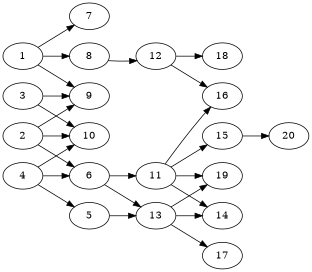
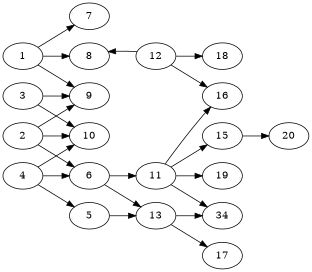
edge "8" -> "12": reversed
edge "13" -> "19": removed
node "14": label "14" -> "34"
